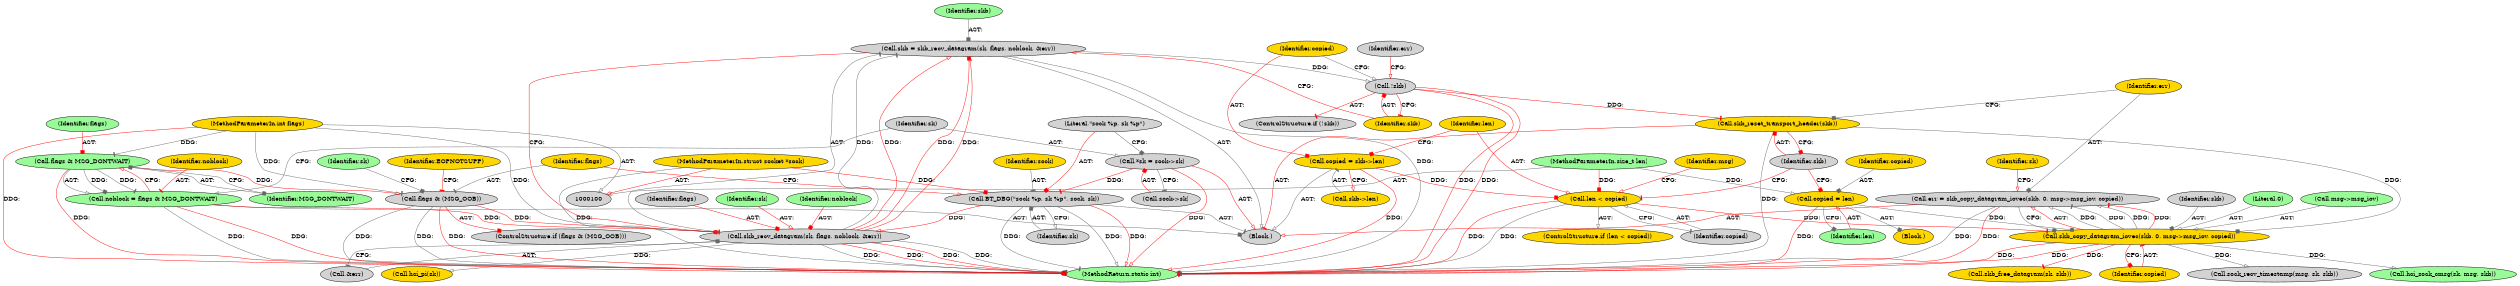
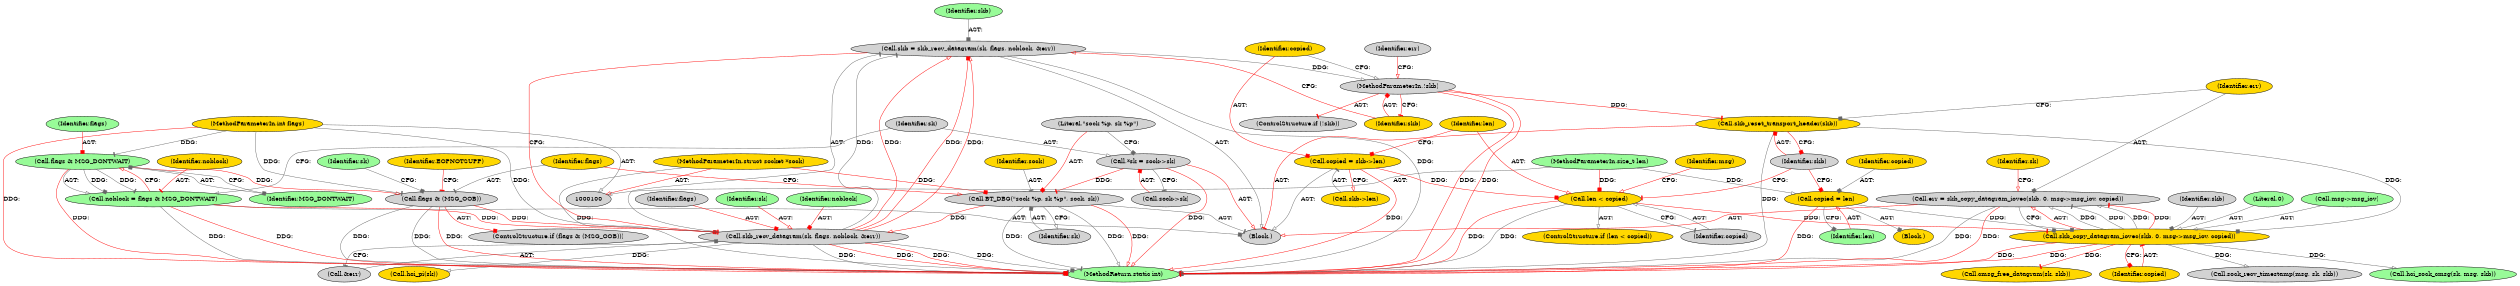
node "(Call,!skb)": label "(Call,!skb)" -> "(MethodParameterIn,!skb)"
node "(Call,skb_free_datagram(sk, skb))": label "(Call,skb_free_datagram(sk, skb))" -> "(Call,cmsg_free_datagram(sk, skb))"
